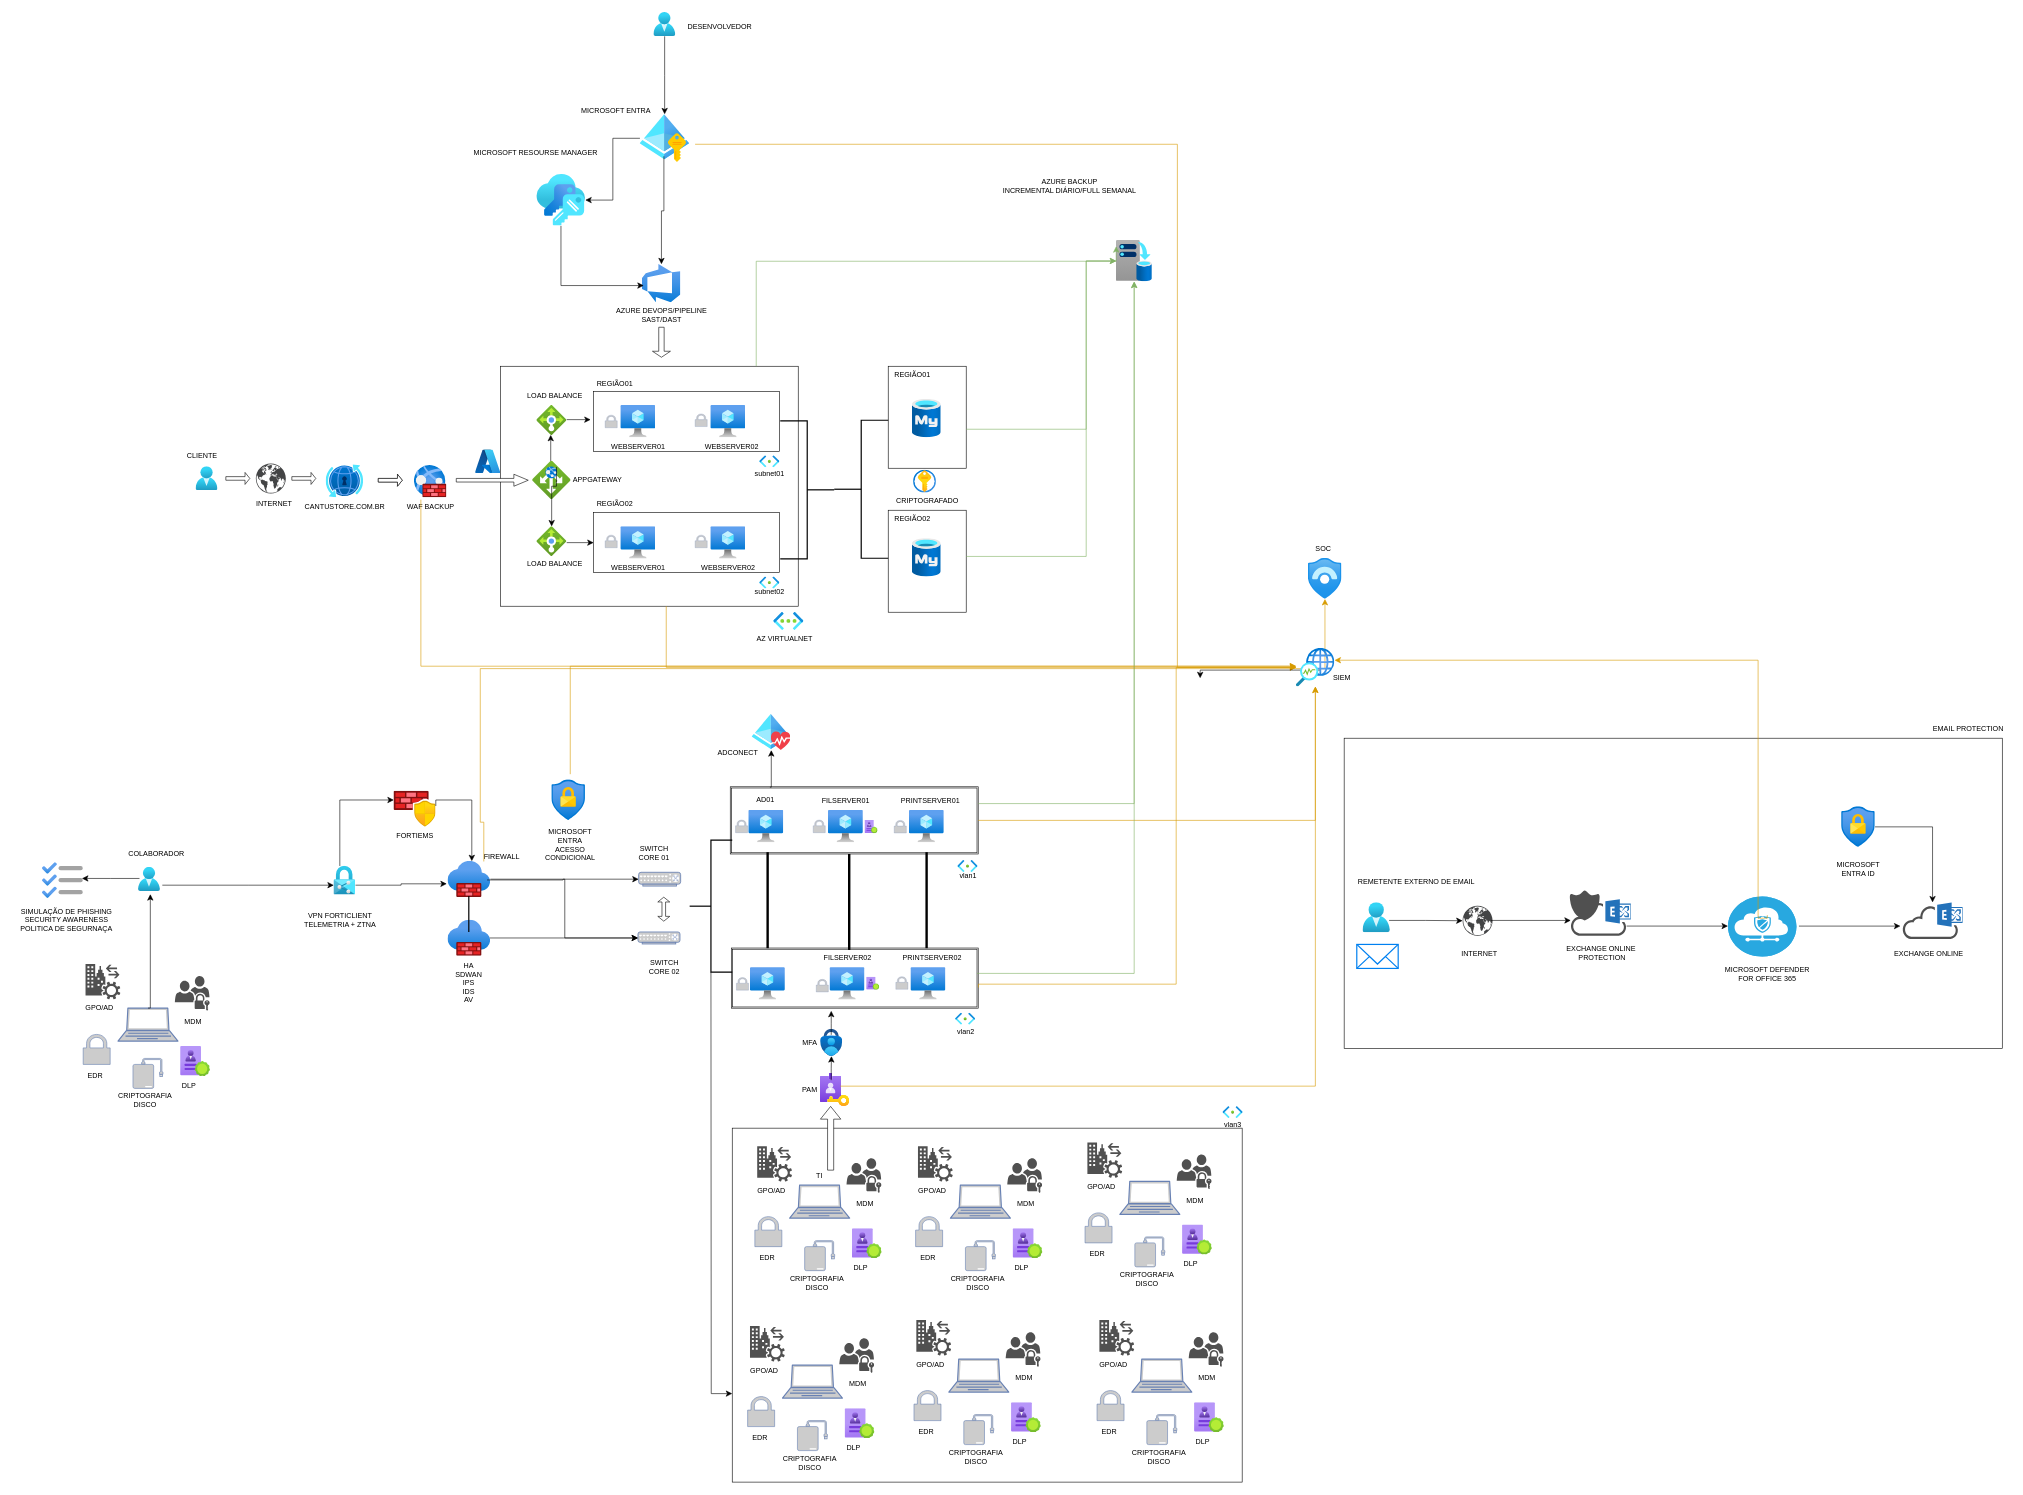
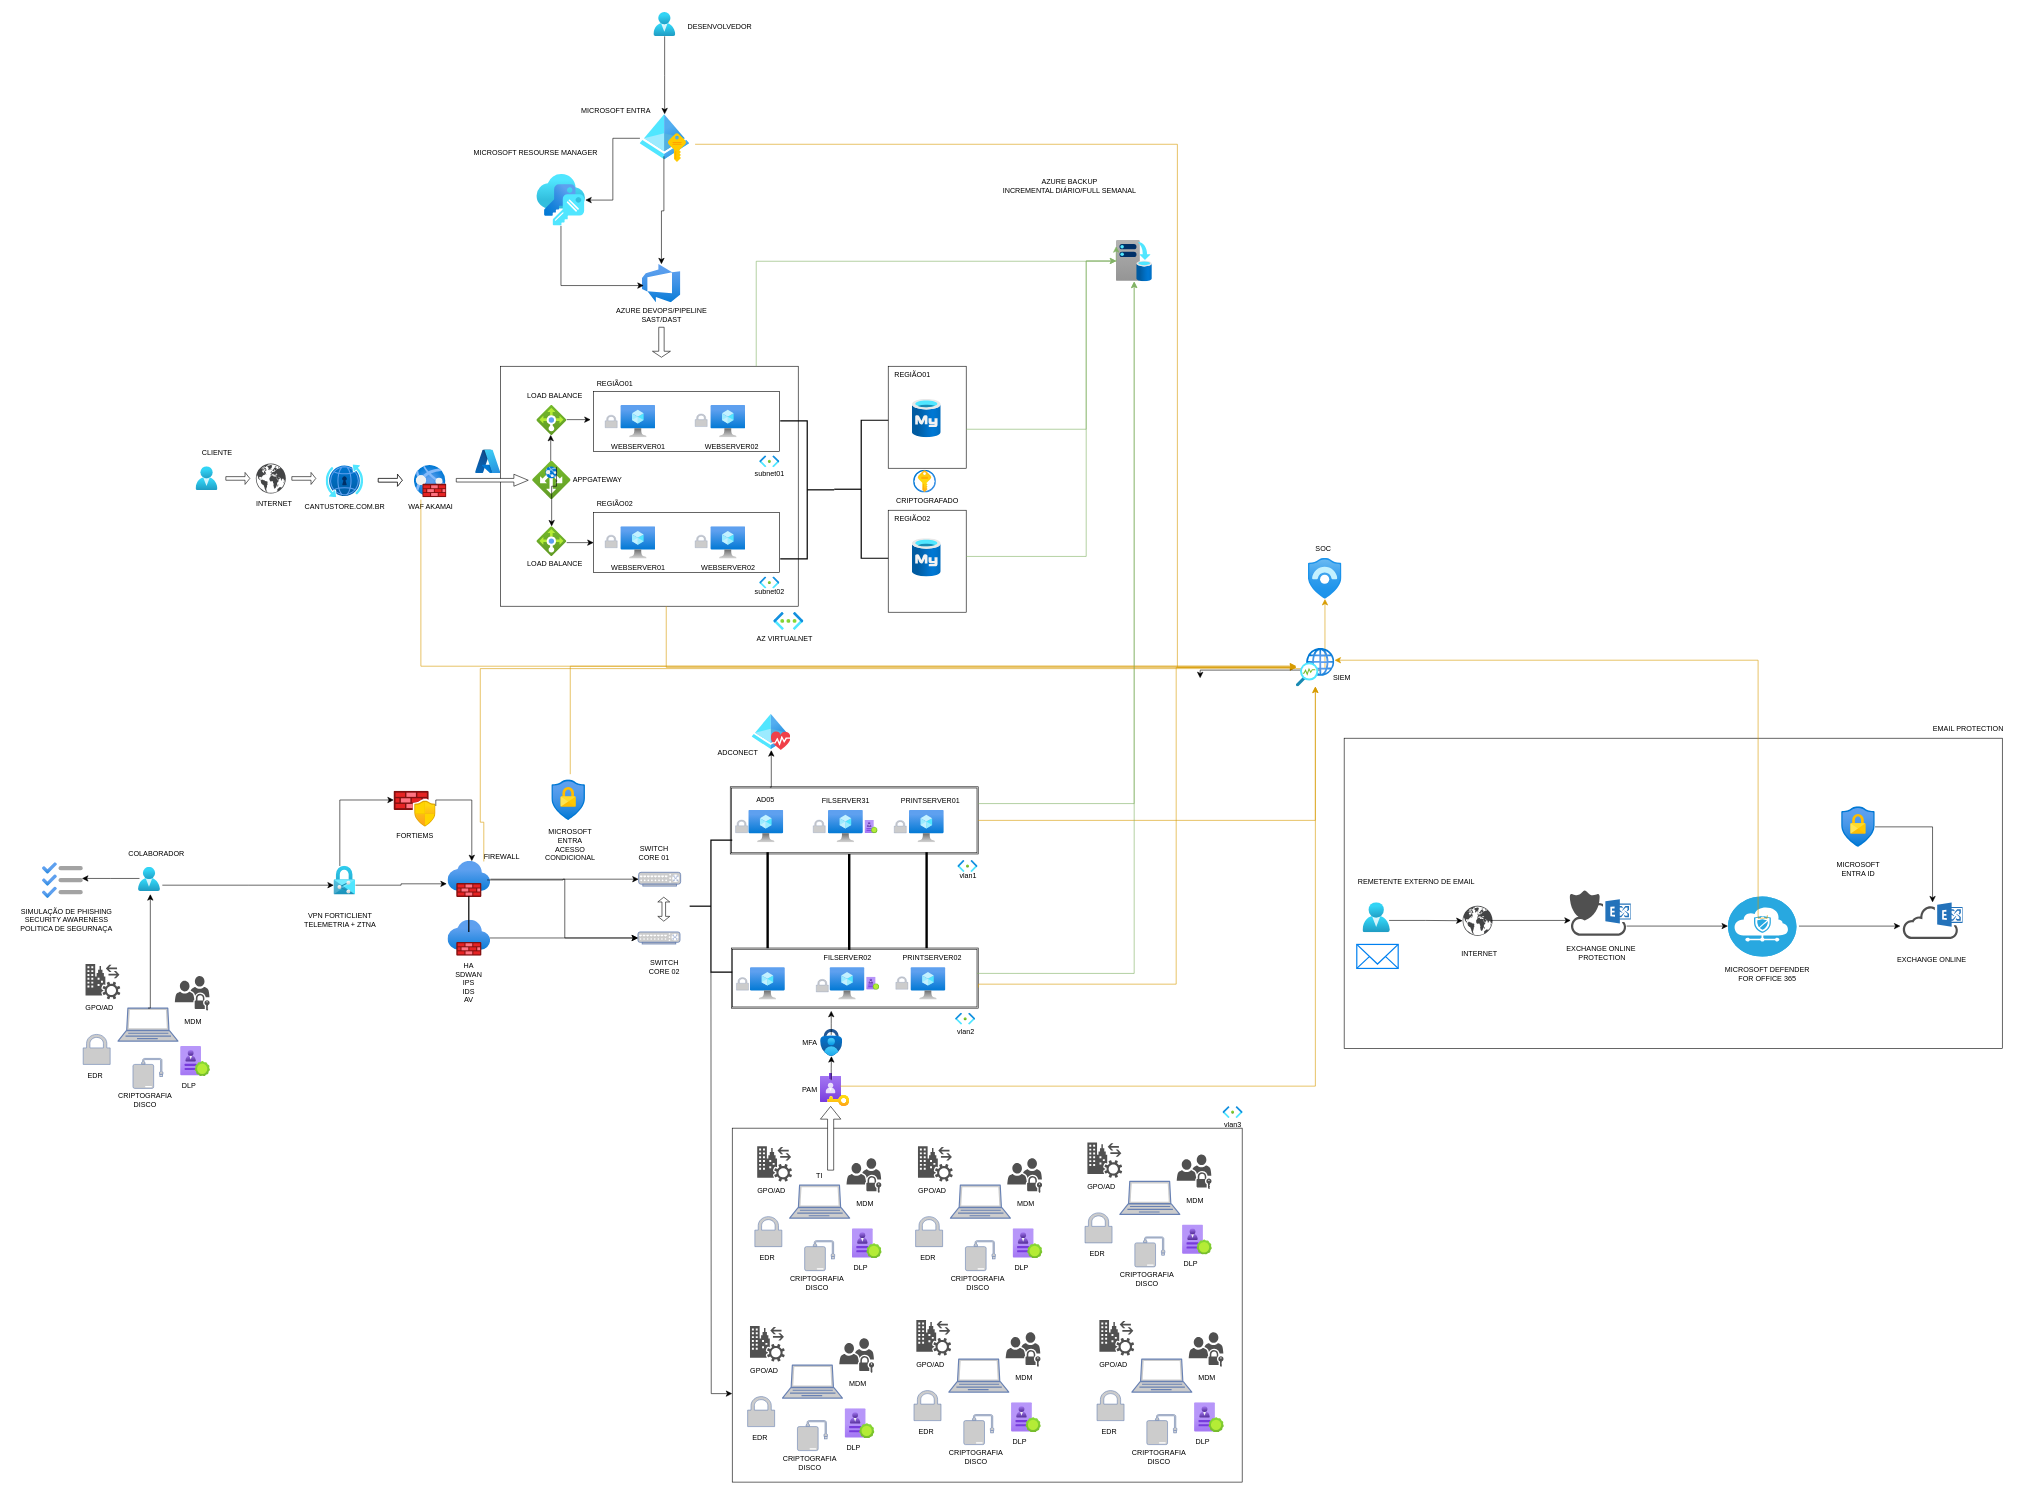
node "CLIENTE": moved (202, 456) -> (217, 453)
node "WAF BACKUP": label "WAF BACKUP" -> "WAF AKAMAI"
node "AD01": label "AD01" -> "AD05"
node "FILSERVER01": label "FILSERVER01" -> "FILSERVER31"
node "EXCHANGE ONLINE": moved (1929, 954) -> (1932, 960)
